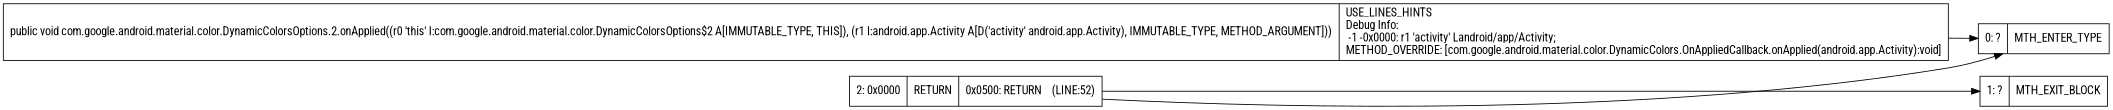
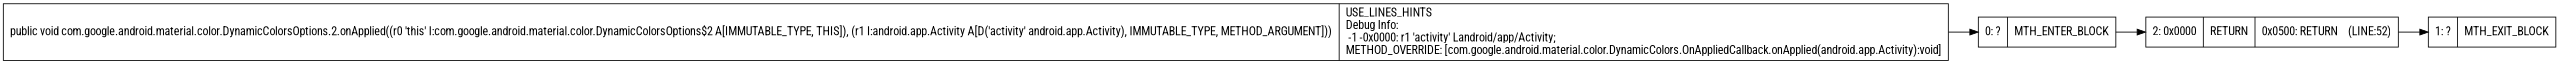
node "0: ?": text "MTH_ENTER_TYPE" -> "MTH_ENTER_BLOCK"
edge "2: 0x0000" -> "0: ?": reversed
